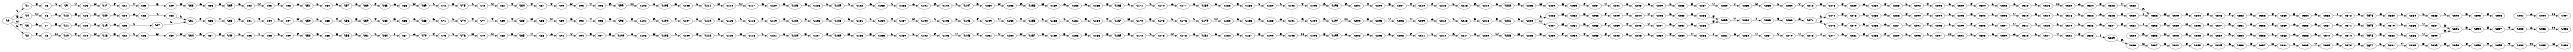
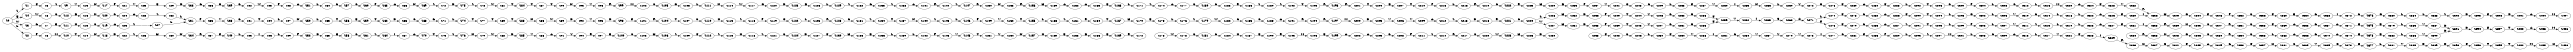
edge "S398" -> "S401": added, label "D"
edge "S172" -> "S175": removed, label "S"
node "S234": removed
